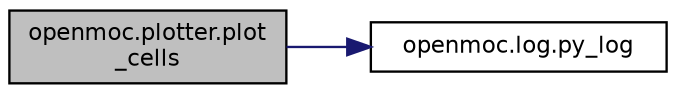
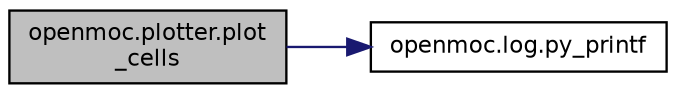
node "openmoc.log.py_log": label "openmoc.log.py_log" -> "openmoc.log.py_printf"
